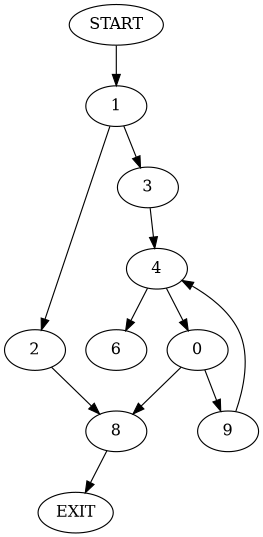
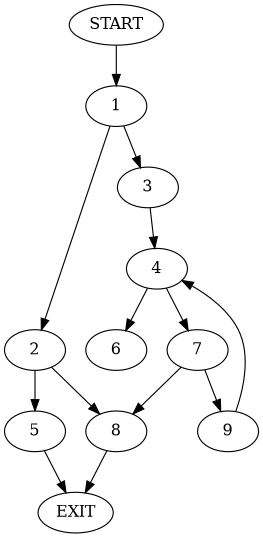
node "0": label "0" -> "7"
node "5": added
